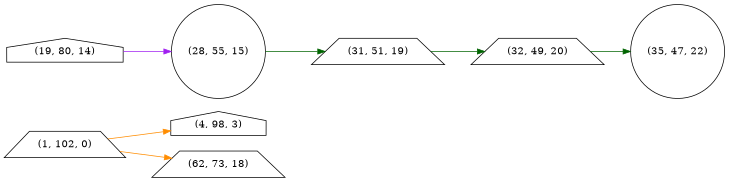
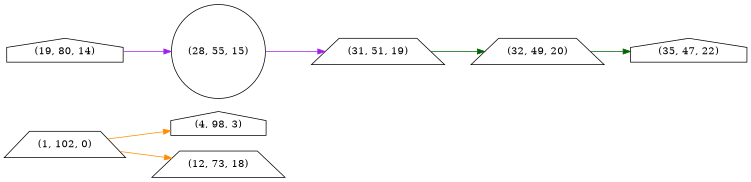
edge "(28, 55, 15)" -> "(31, 51, 19)": color darkgreen -> purple
node "(35, 47, 22)": shape circle -> house
node "(62, 73, 18)": label "(62, 73, 18)" -> "(12, 73, 18)"
